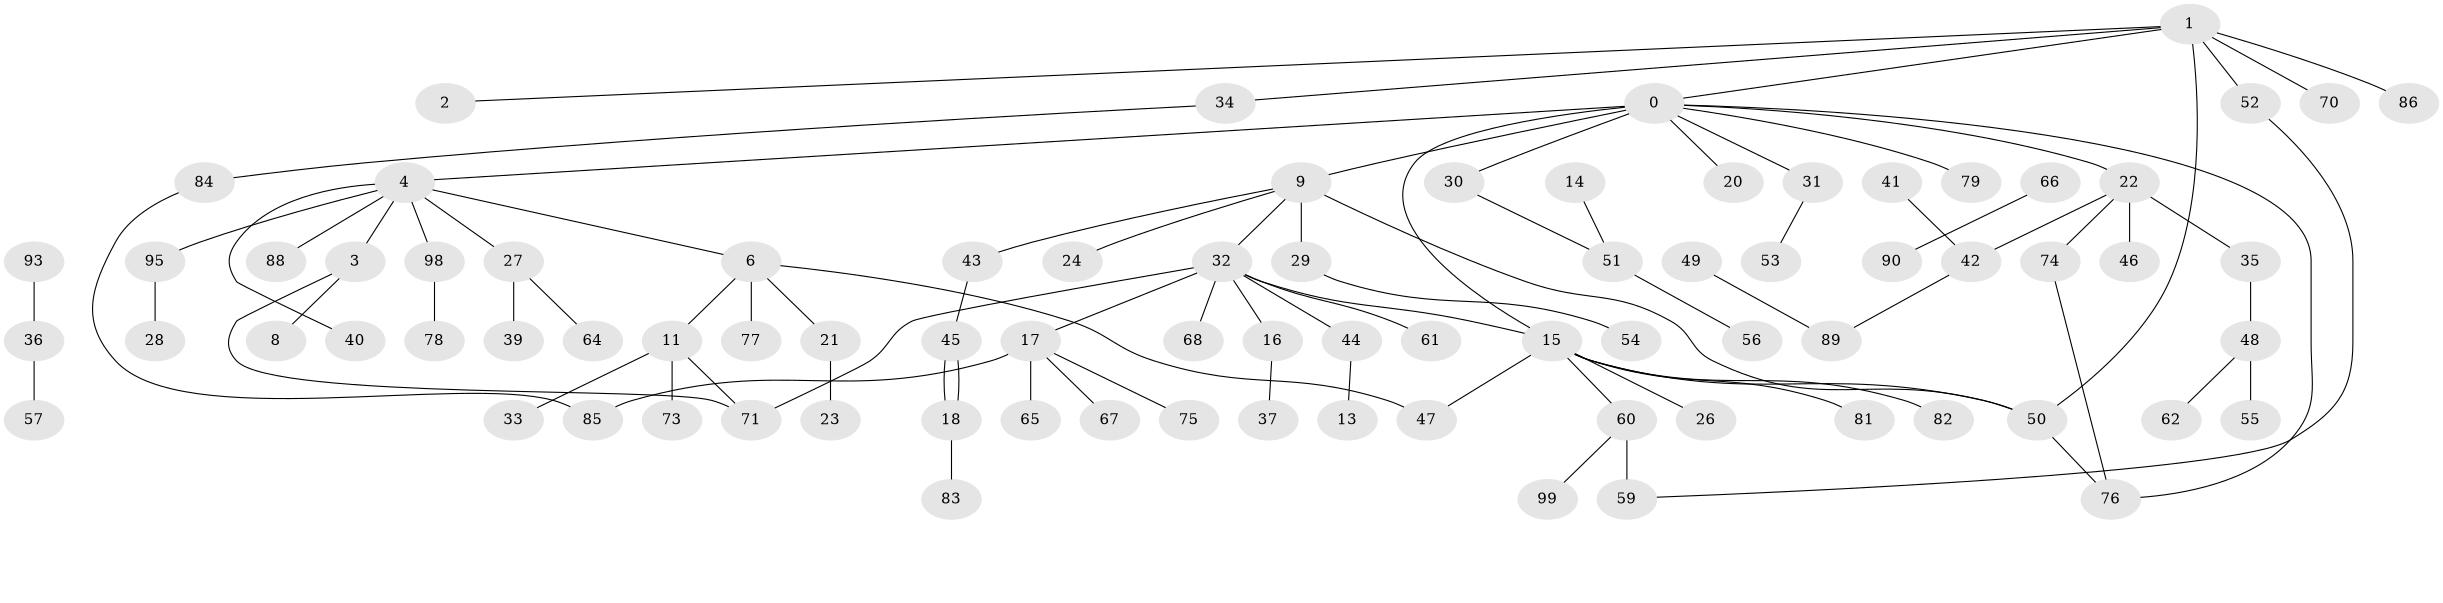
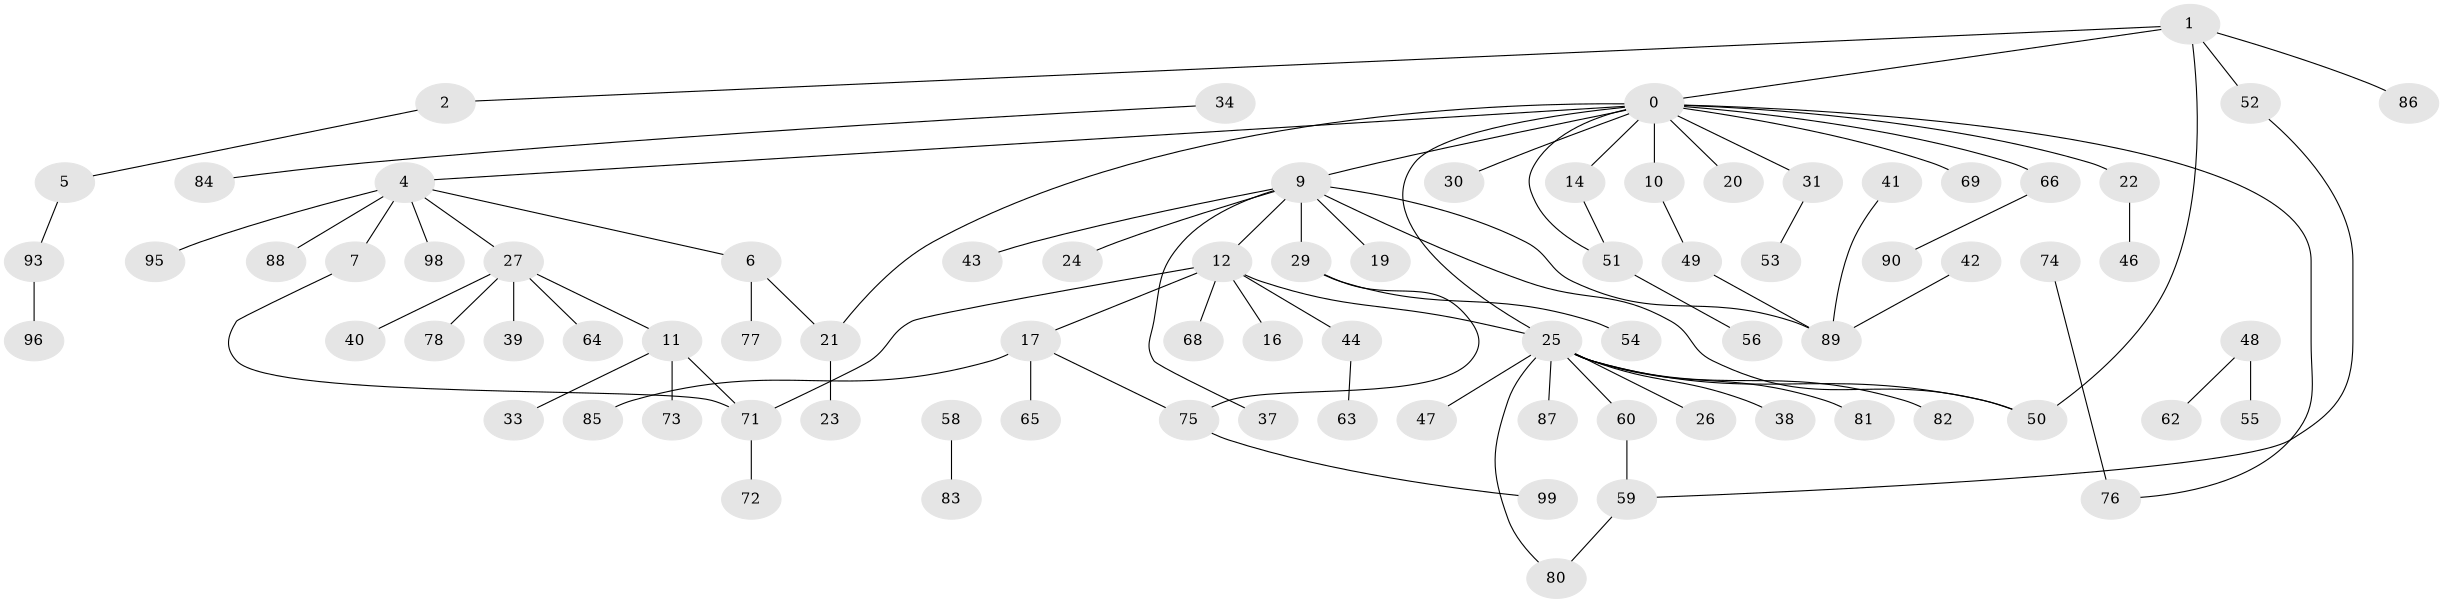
edge "1" -- "34": removed
node "70": removed
edge "0" -- "66": added
edge "0" -- "14": added
edge "0" -- "21": added
node "5": added
node "10": added
node "79": label "79" -> "69"
edge "30" -- "51": now "0" -- "51"
edge "41" -- "42": now "41" -- "89"
edge "22" -- "42": removed
edge "22" -- "74": removed
edge "4" -- "40": now "27" -- "40"
node "3": label "3" -> "7"
node "32": label "32" -> "12"
node "19": added
node "35": removed
edge "9" -- "89": added
edge "6" -- "11": now "27" -- "11"
edge "98" -- "78": now "27" -- "78"
edge "6" -- "47": removed
node "36": label "36" -> "96"
node "28": removed
node "8": removed
node "45": removed
node "61": removed
node "15": label "15" -> "25"
edge "16" -- "37": now "9" -- "37"
edge "29" -- "75": added
edge "84" -- "85": removed
node "57": removed
node "18": label "18" -> "58"
node "67": removed
node "13": label "13" -> "63"
node "87": added
node "38": added
edge "60" -- "99": now "75" -- "99"
edge "50" -- "76": removed
node "72": added
node "80": added
